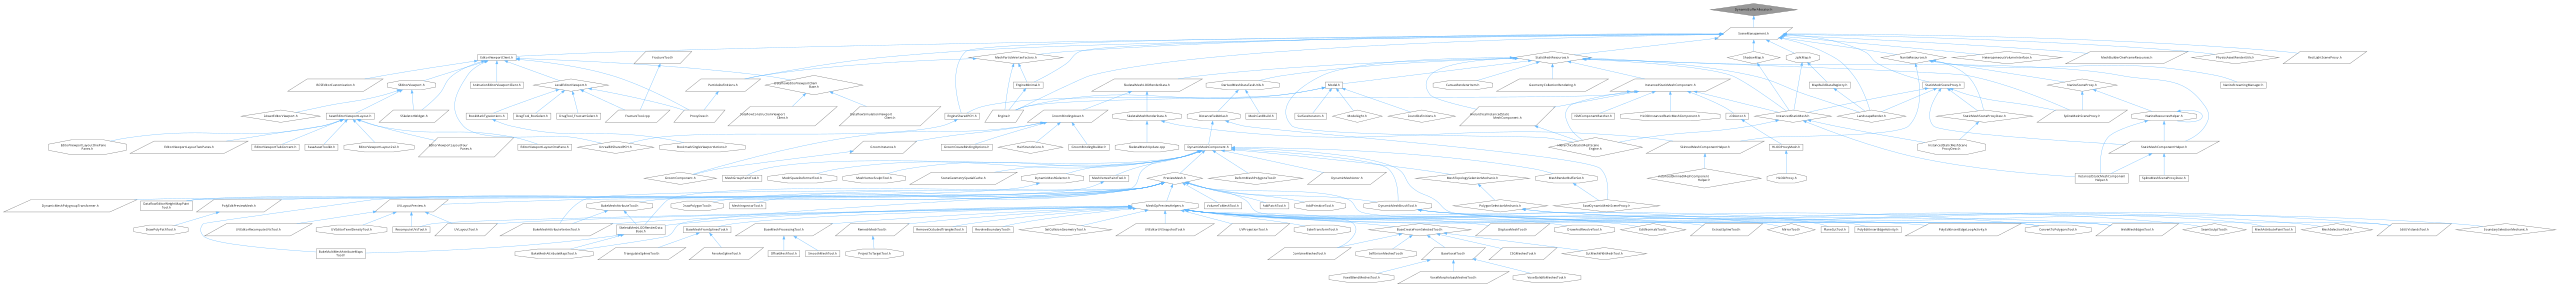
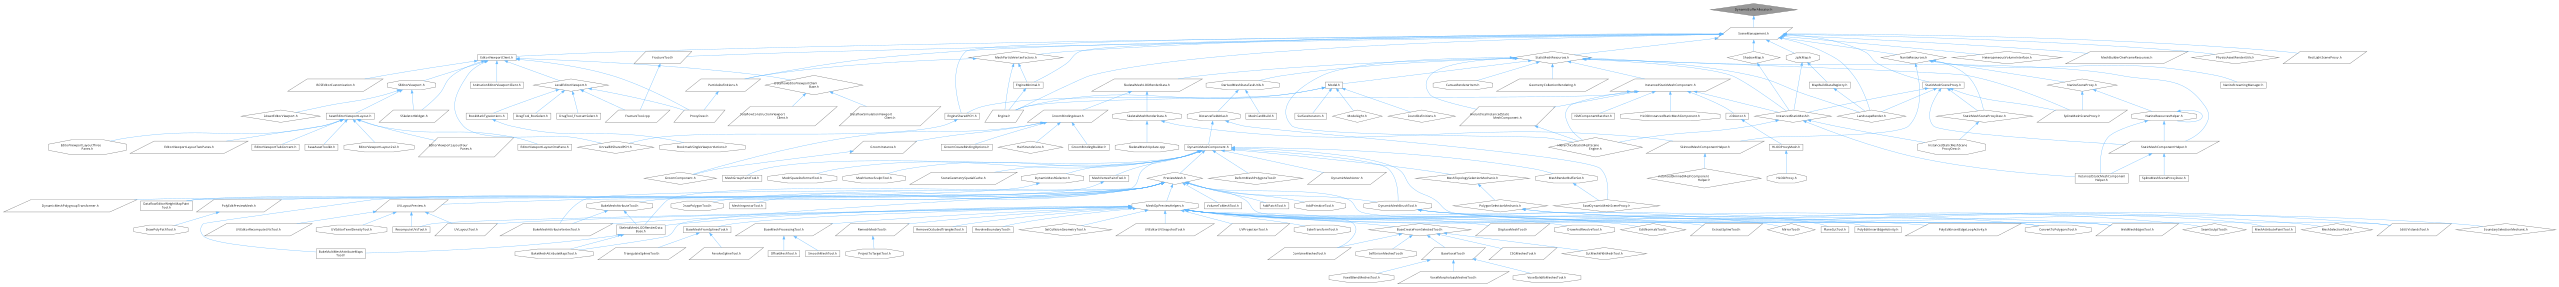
edge "FractureTool.h" -> "SceneManagement.h": added
node "EditorViewportLayoutOnePane Panes.h": label "EditorViewportLayoutOnePane Panes.h" -> "EditorViewportLayoutThree Panes.h"
